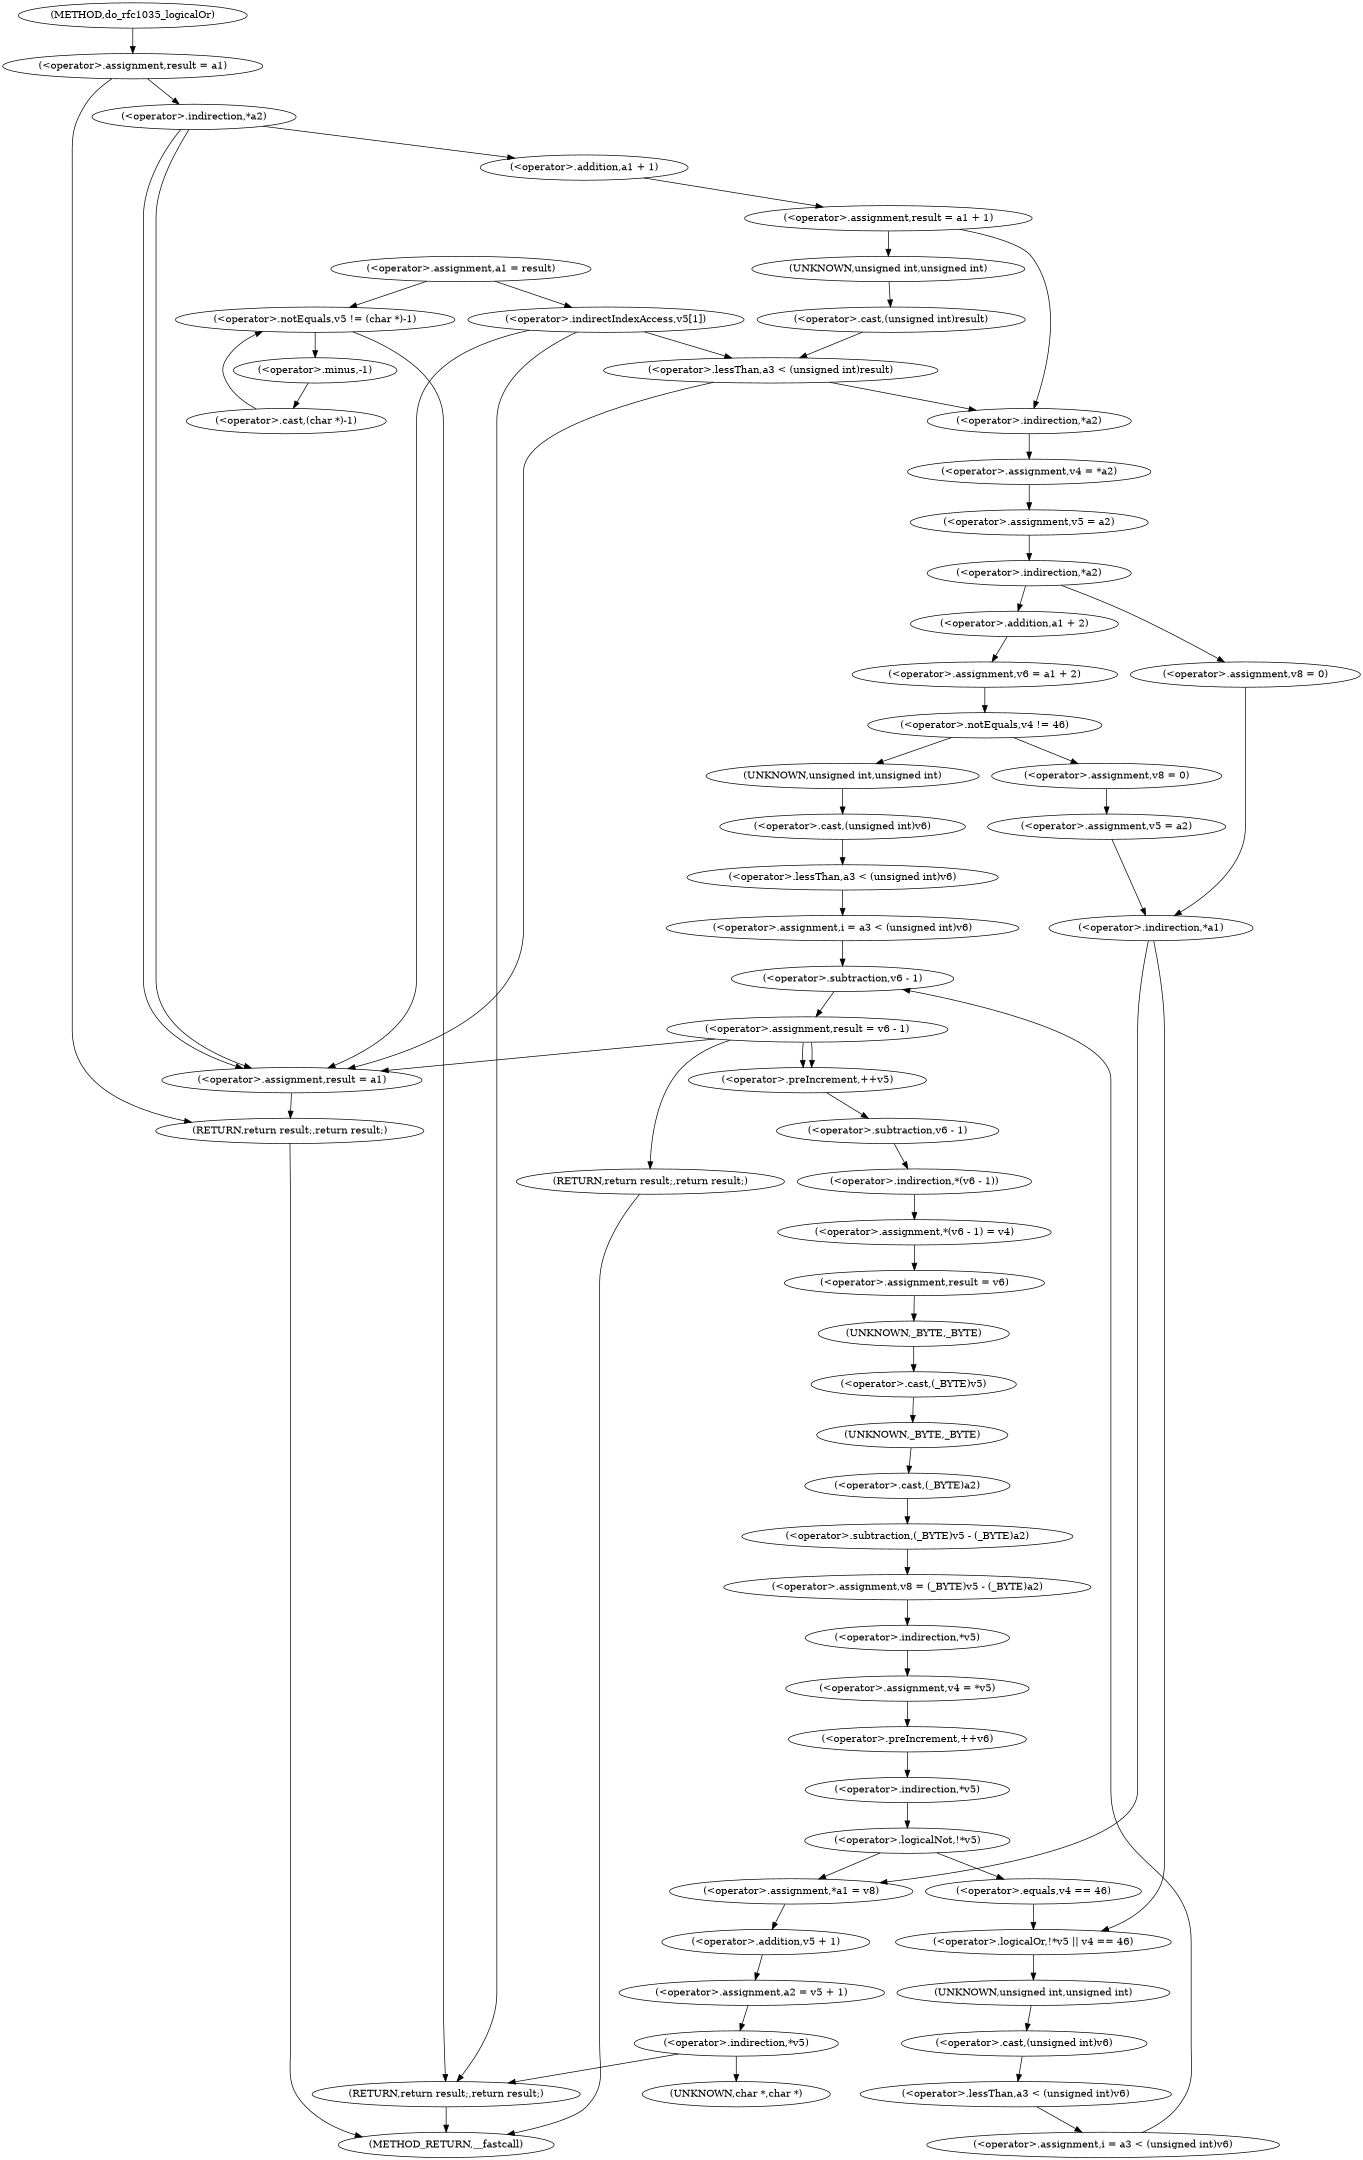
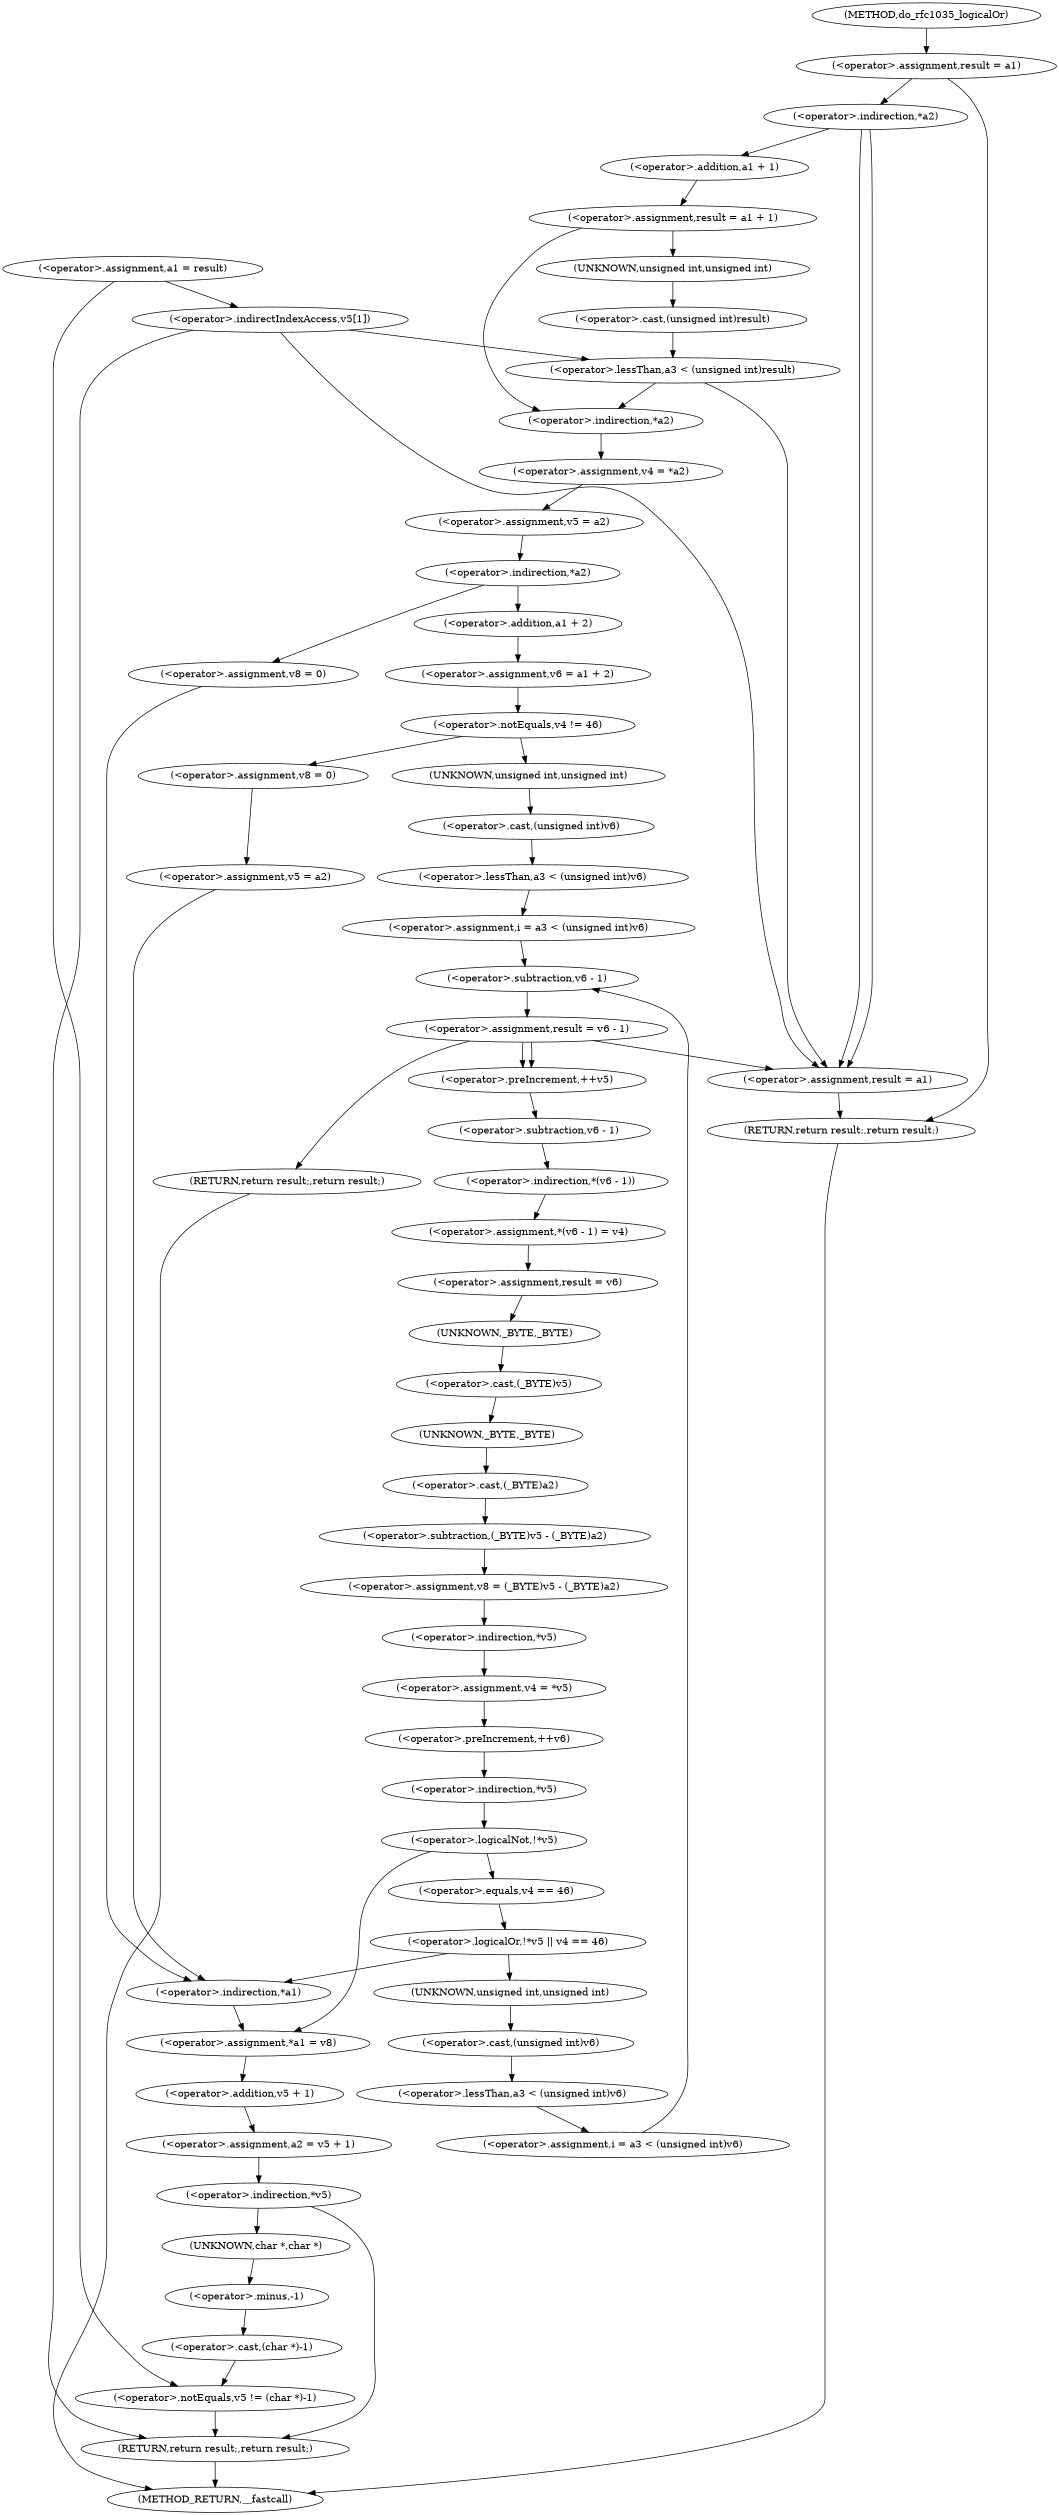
edge "(<operator>.notEquals,v5 != (char *)-1)" -> "(<operator>.minus,-1)": now "(UNKNOWN,char *,char *)" -> "(<operator>.minus,-1)"
edge "(<operator>.indirection,*a1)" -> "(<operator>.logicalOr,!*v5 || v4 == 46)": reversed
